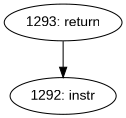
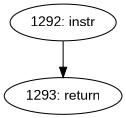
edge "1293: return" -> "1292: instr": reversed
